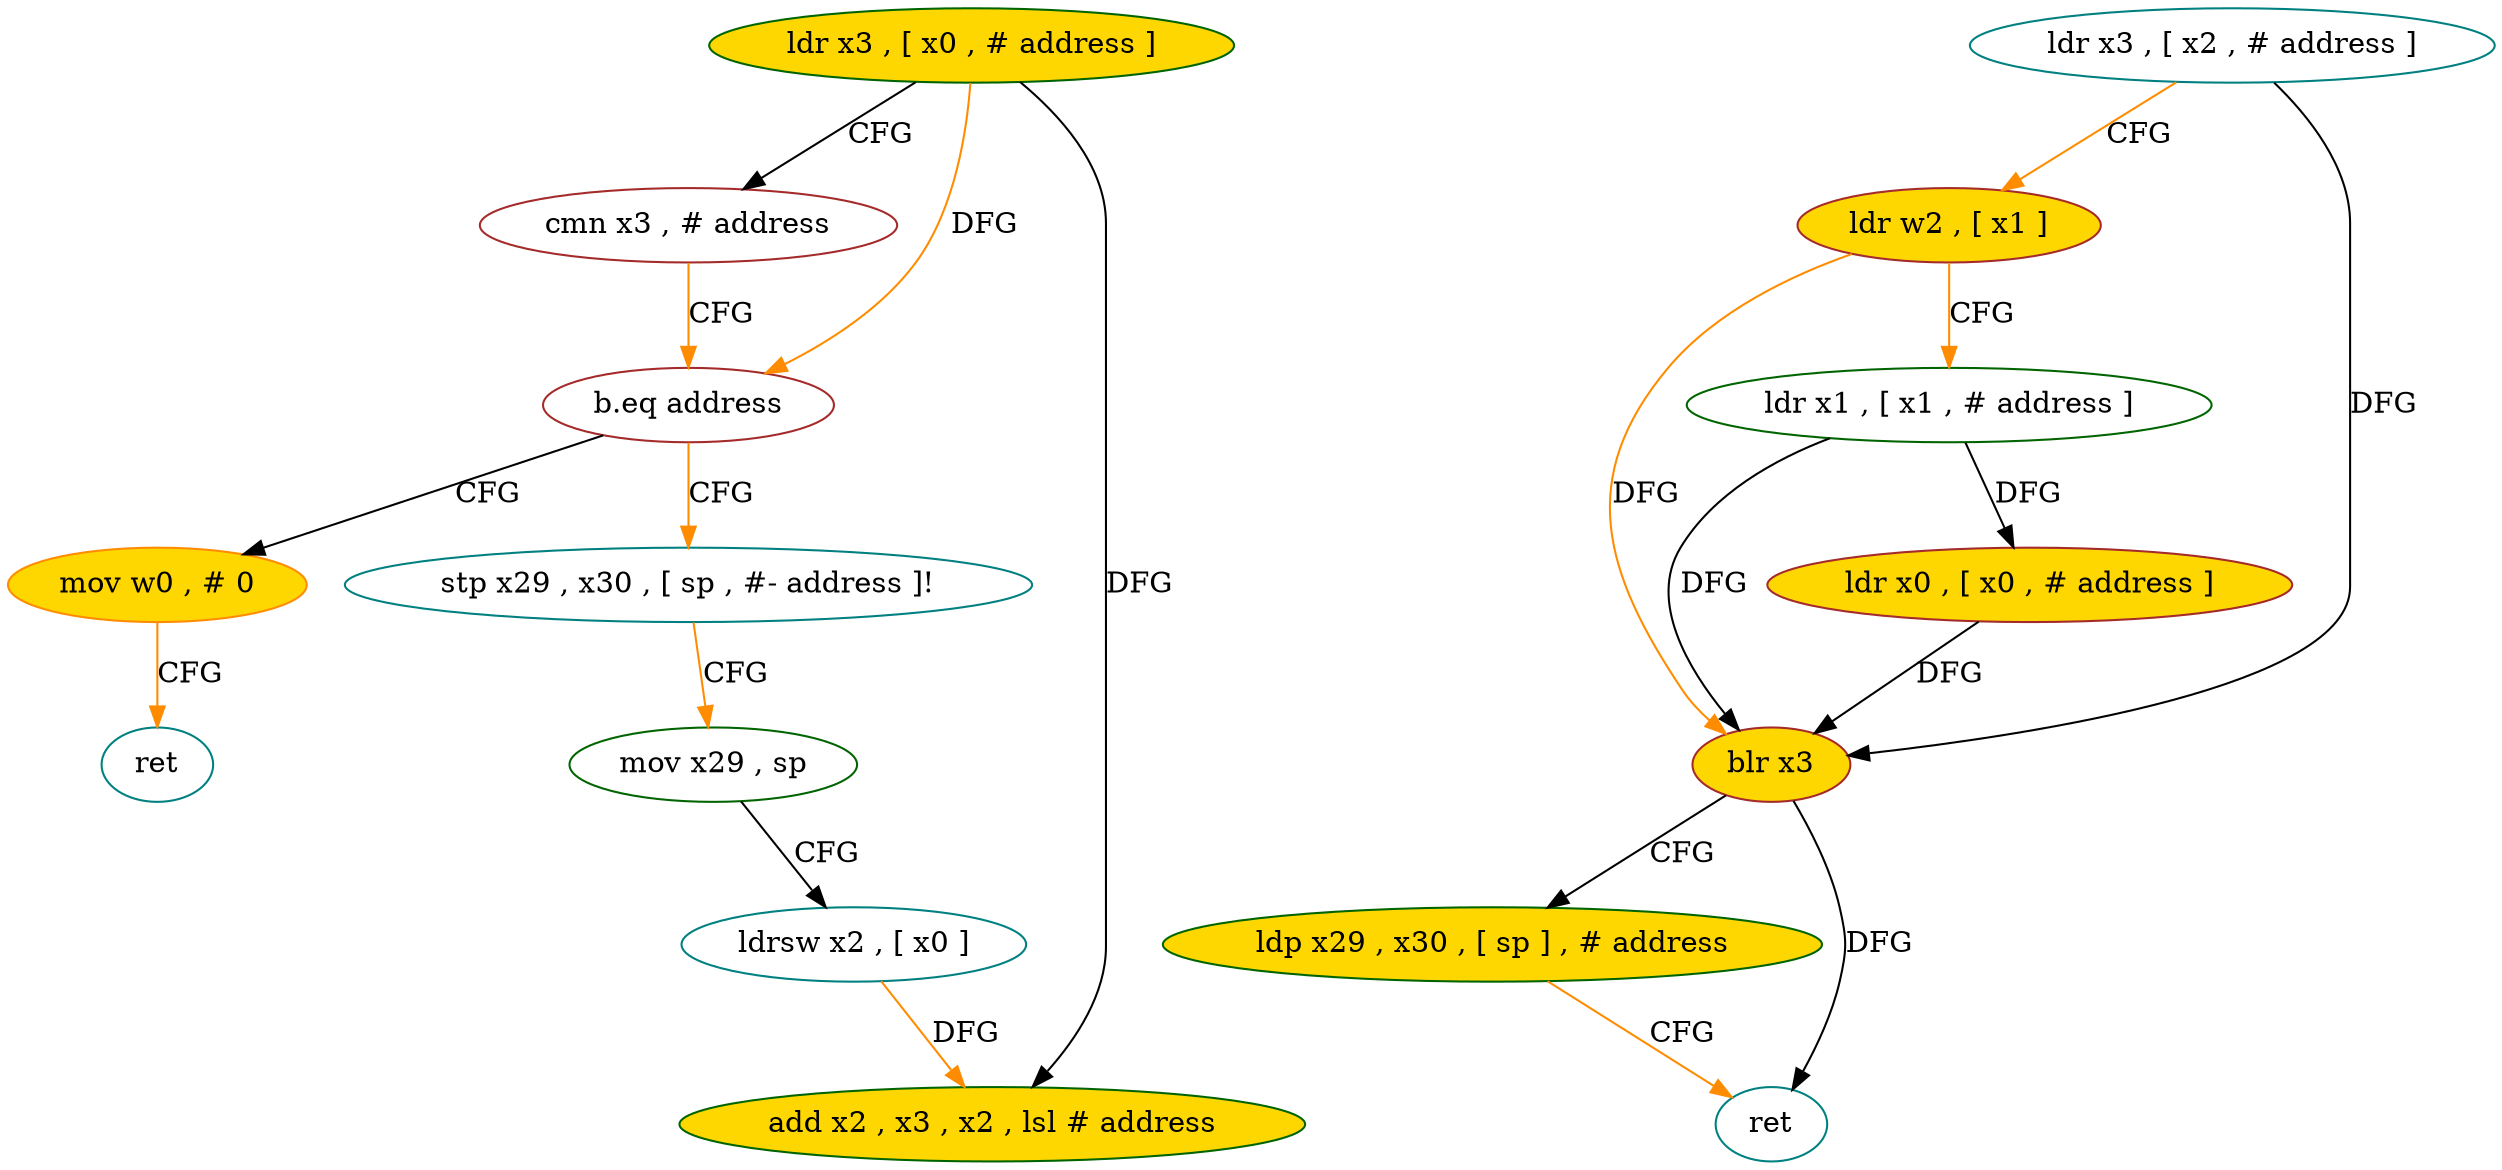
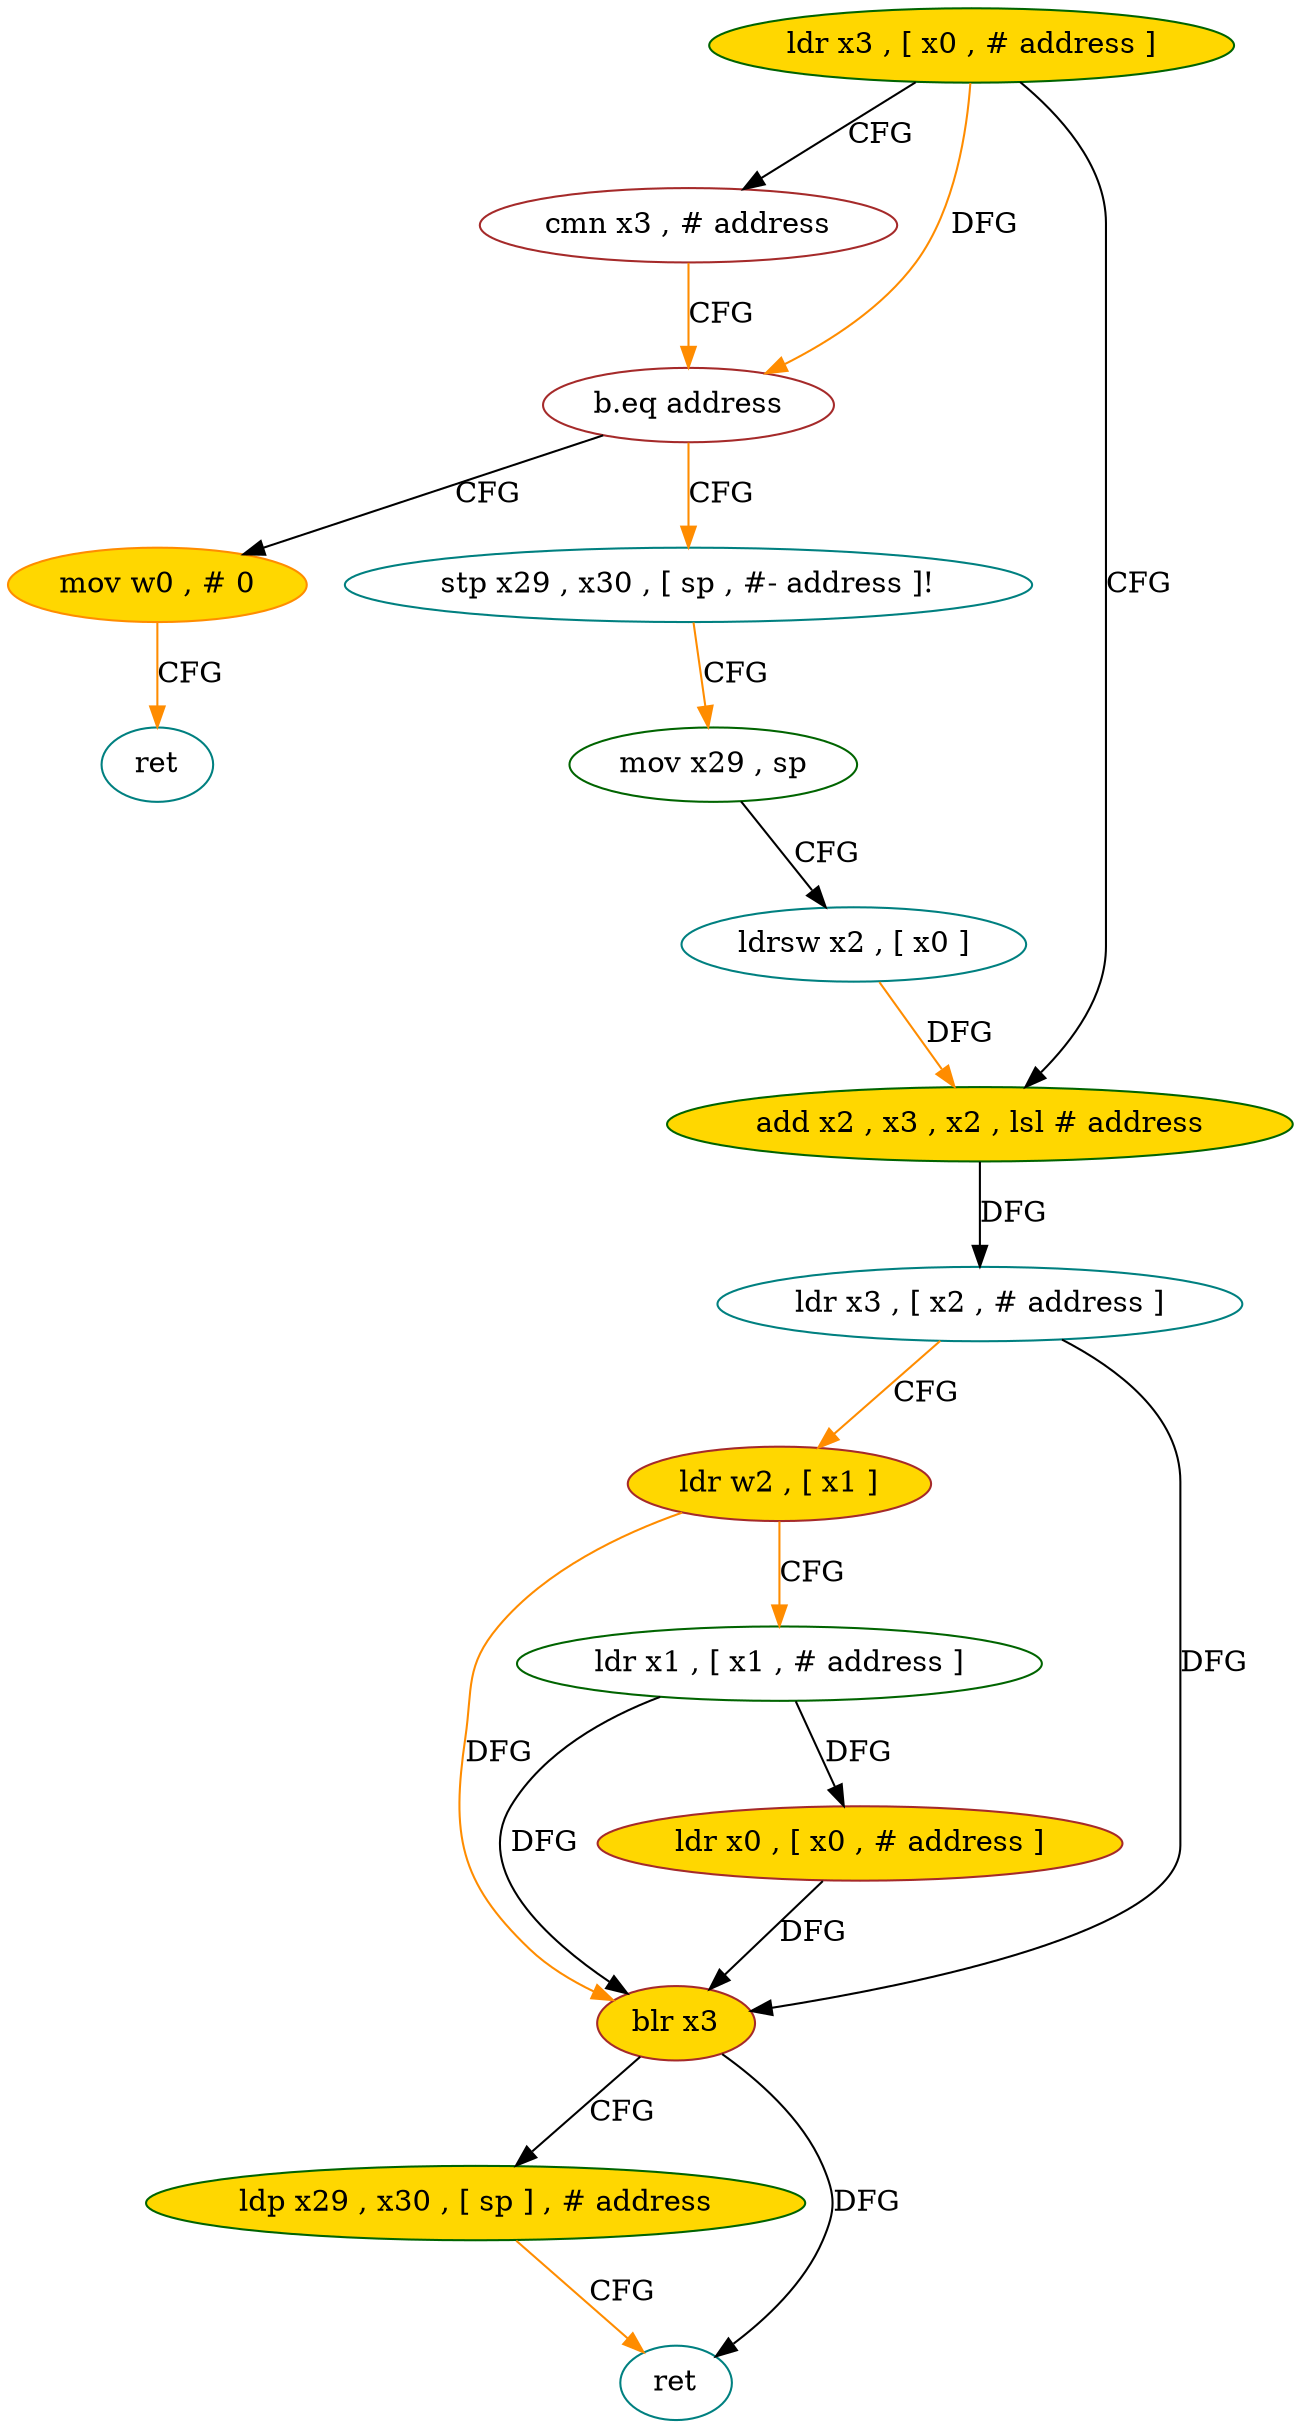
edge "ldr x3 , [ x0 , # address ]" -> "add x2 , x3 , x2 , lsl # address": label "DFG" -> "CFG"
edge "add x2 , x3 , x2 , lsl # address" -> "ldr x3 , [ x2 , # address ]": added, label "DFG"
